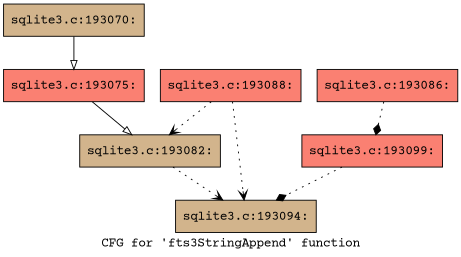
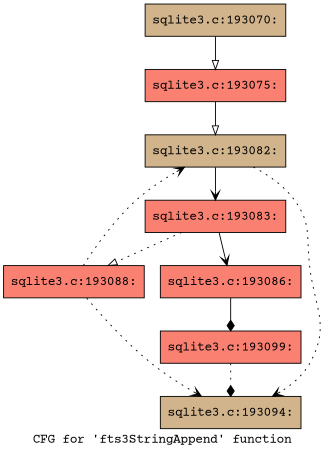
edge "sqlite3.c:193086:" -> "sqlite3.c:193099:": style dotted -> solid
node "sqlite3.c:193083:": added
